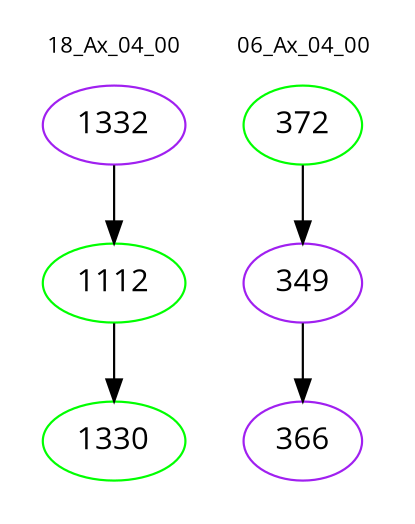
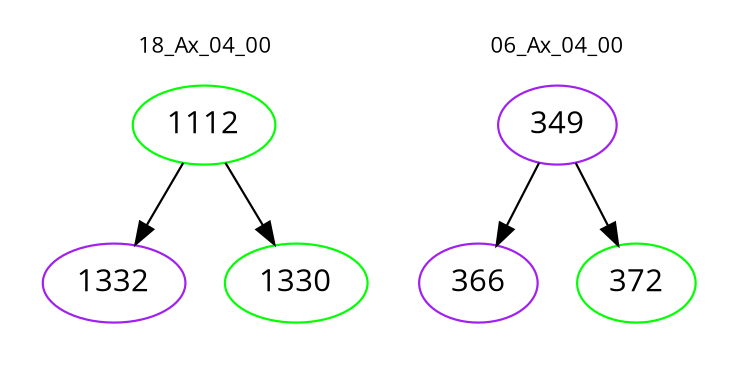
edge "1332" -> "1112": reversed
edge "372" -> "349": reversed
